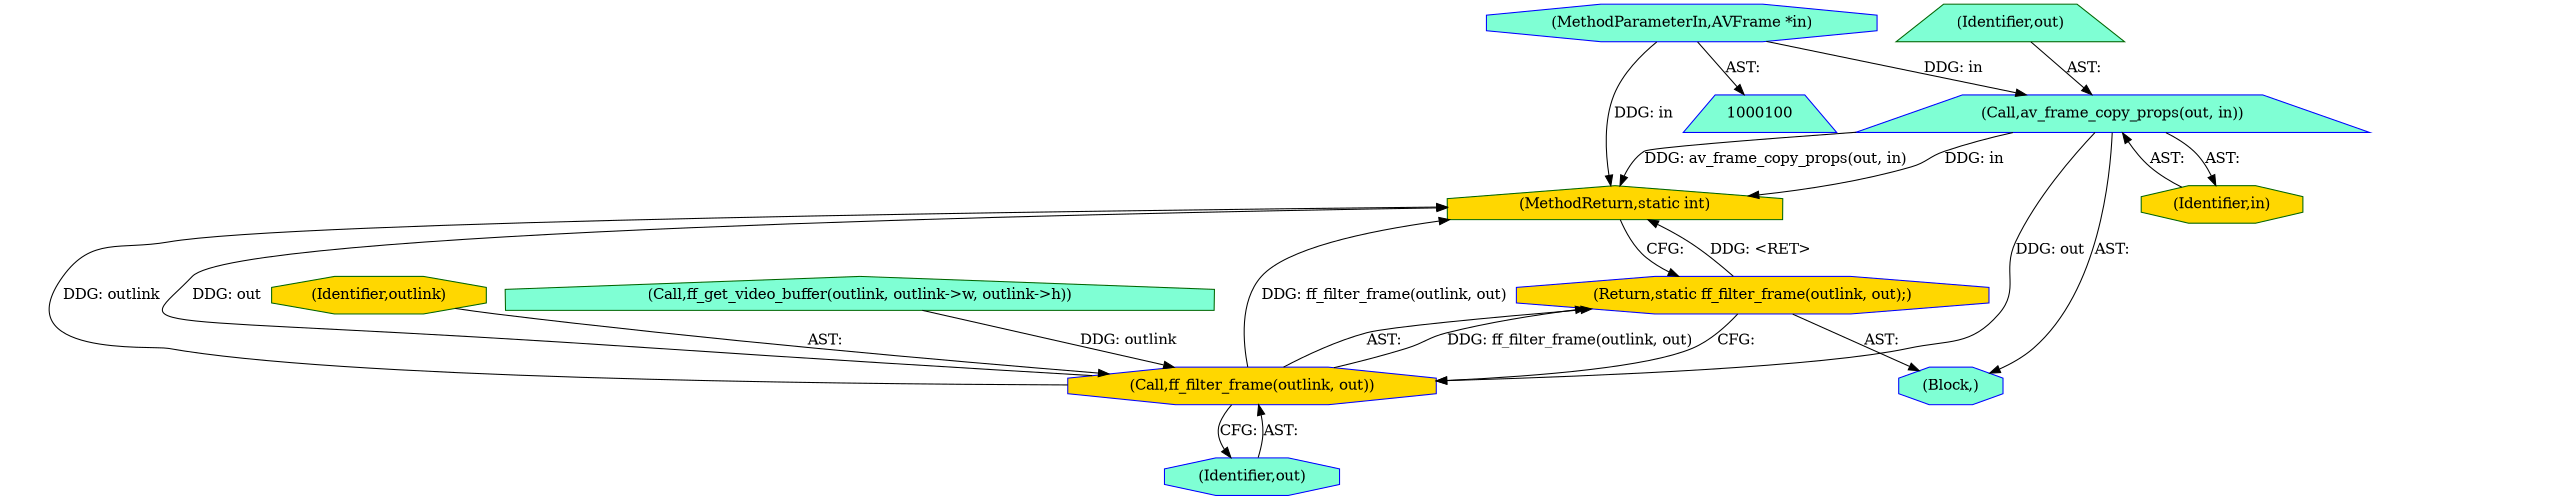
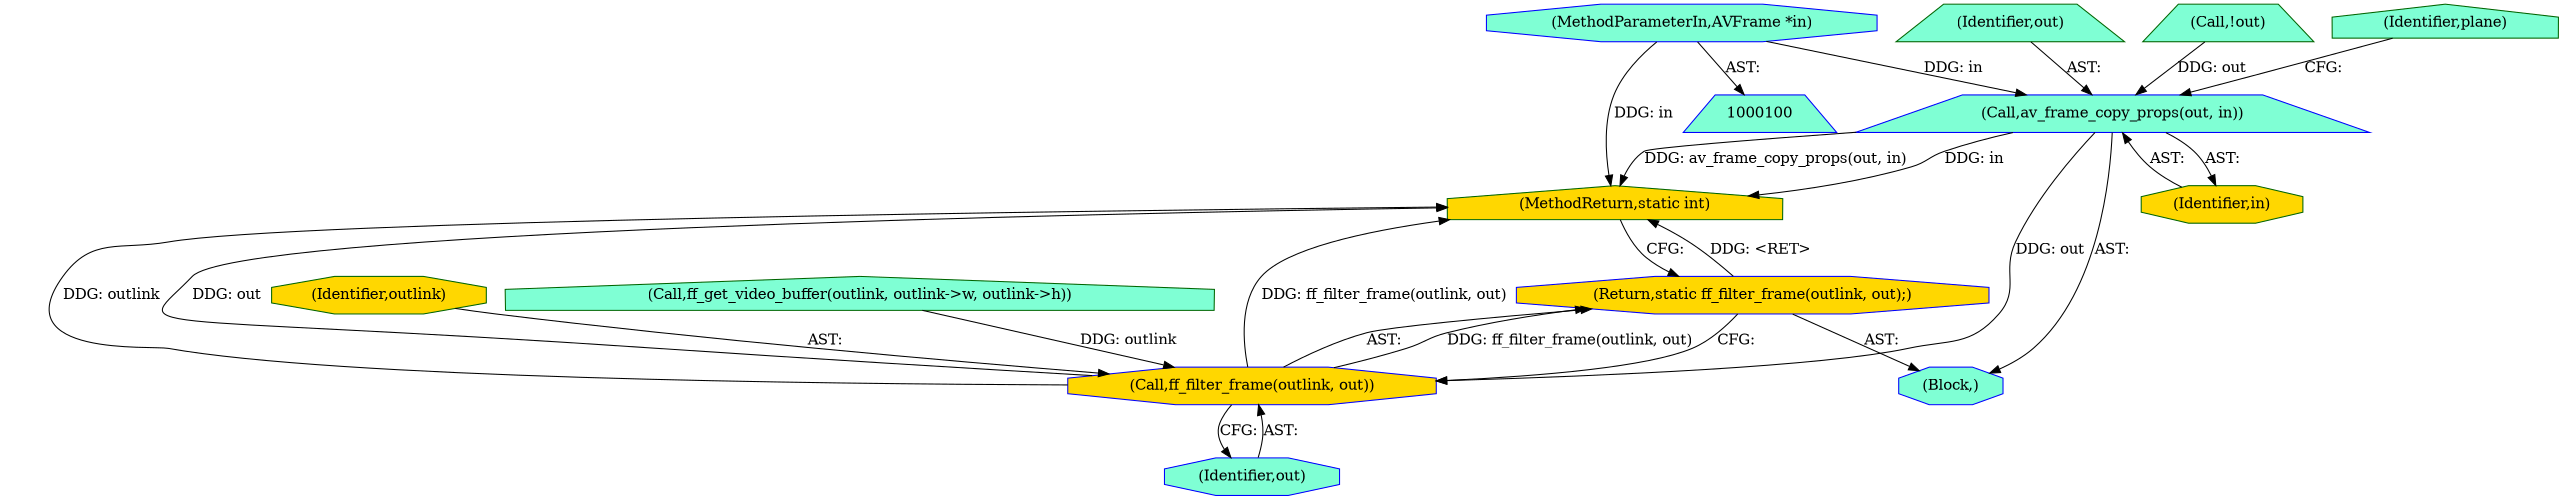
node "(Call,!out)": added
node "(Identifier,plane)": added
